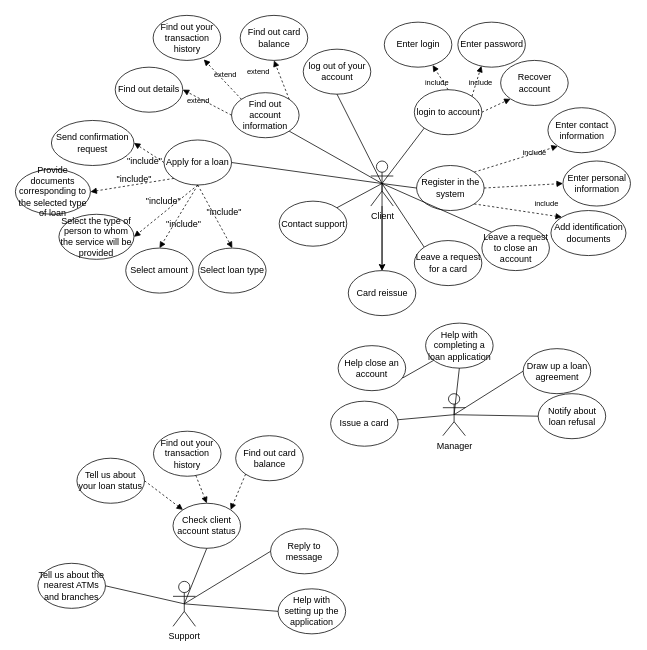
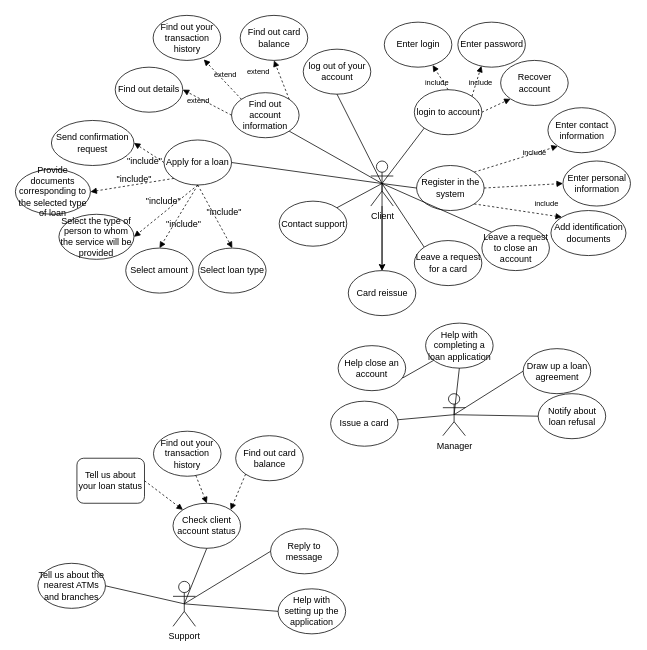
node "Tell us about your loan status": shape ellipse -> rounded rectangle
